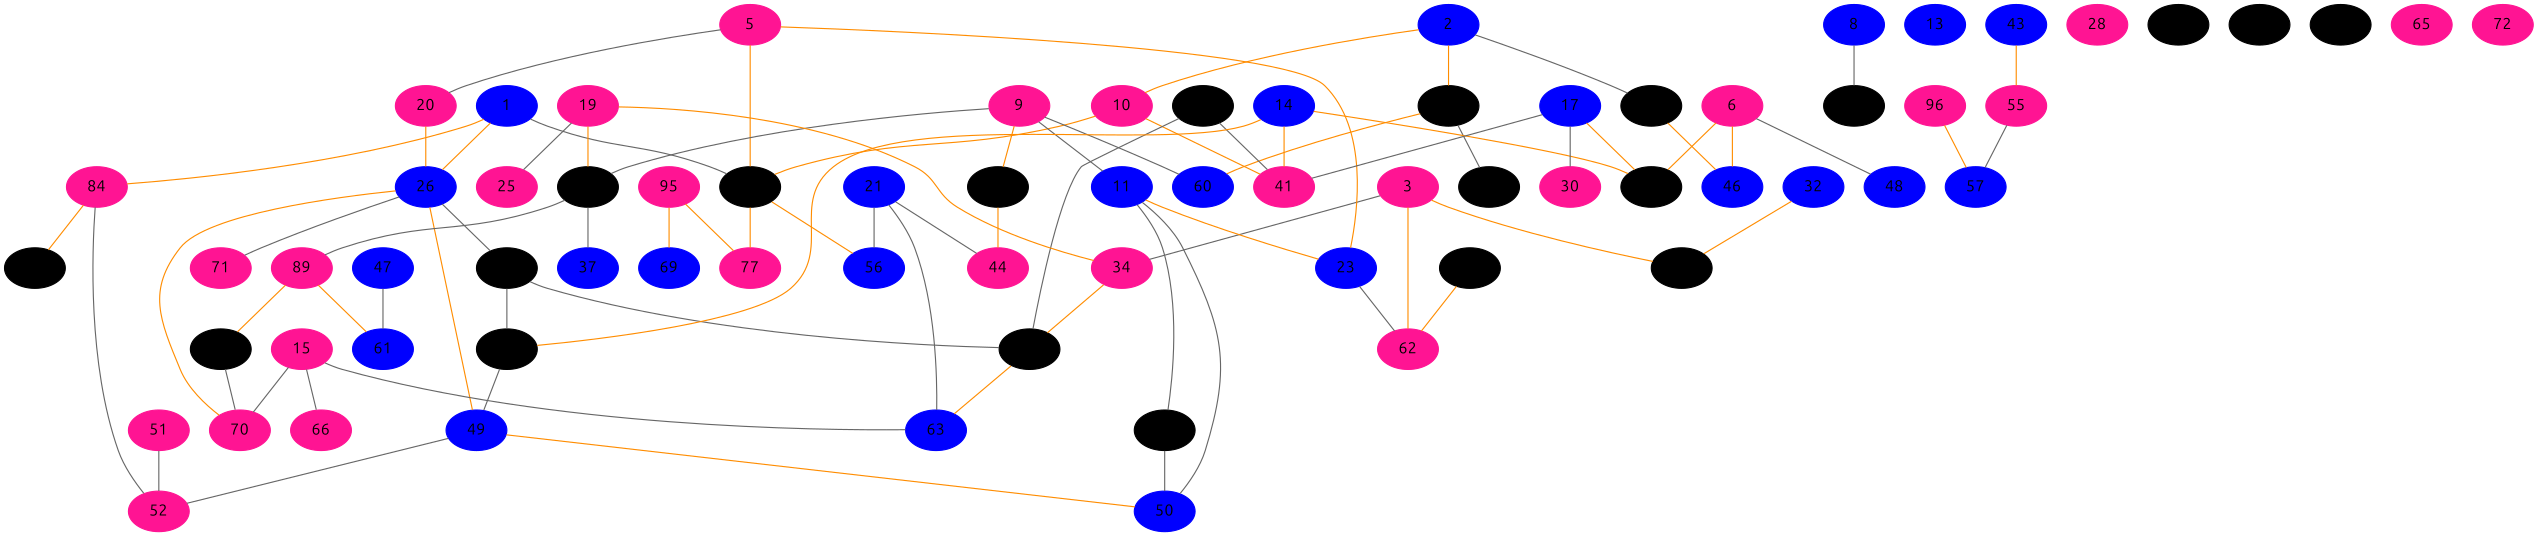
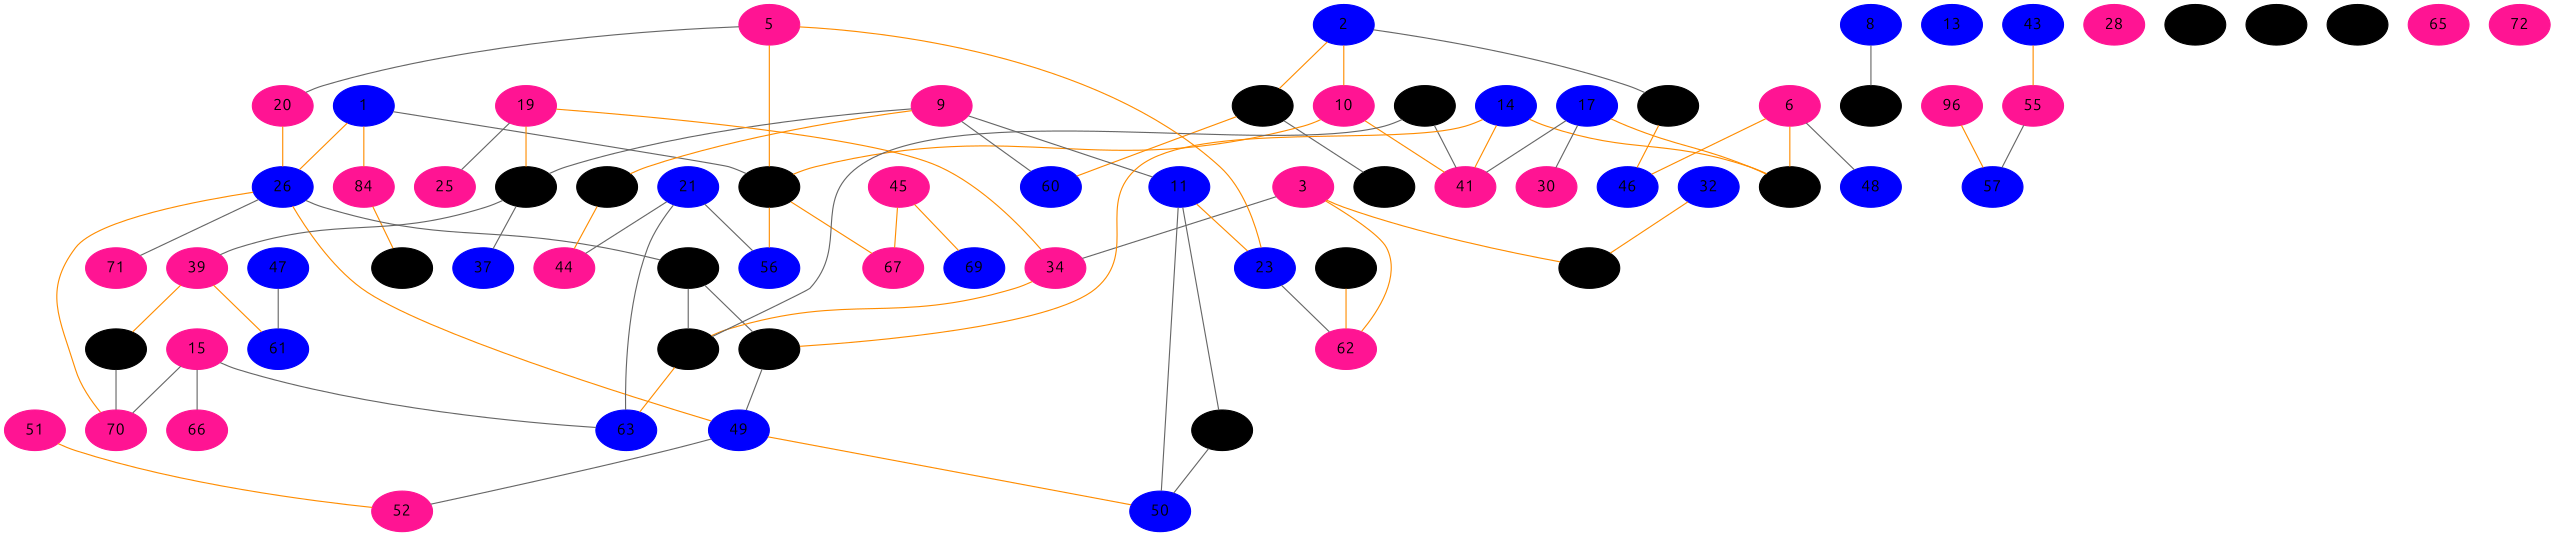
node "95": label "95" -> "45"
node "89": label "89" -> "39"
node "77": label "77" -> "67"
edge "84" -- "52": removed
edge "51" -- "52": color gray40 -> darkorange
